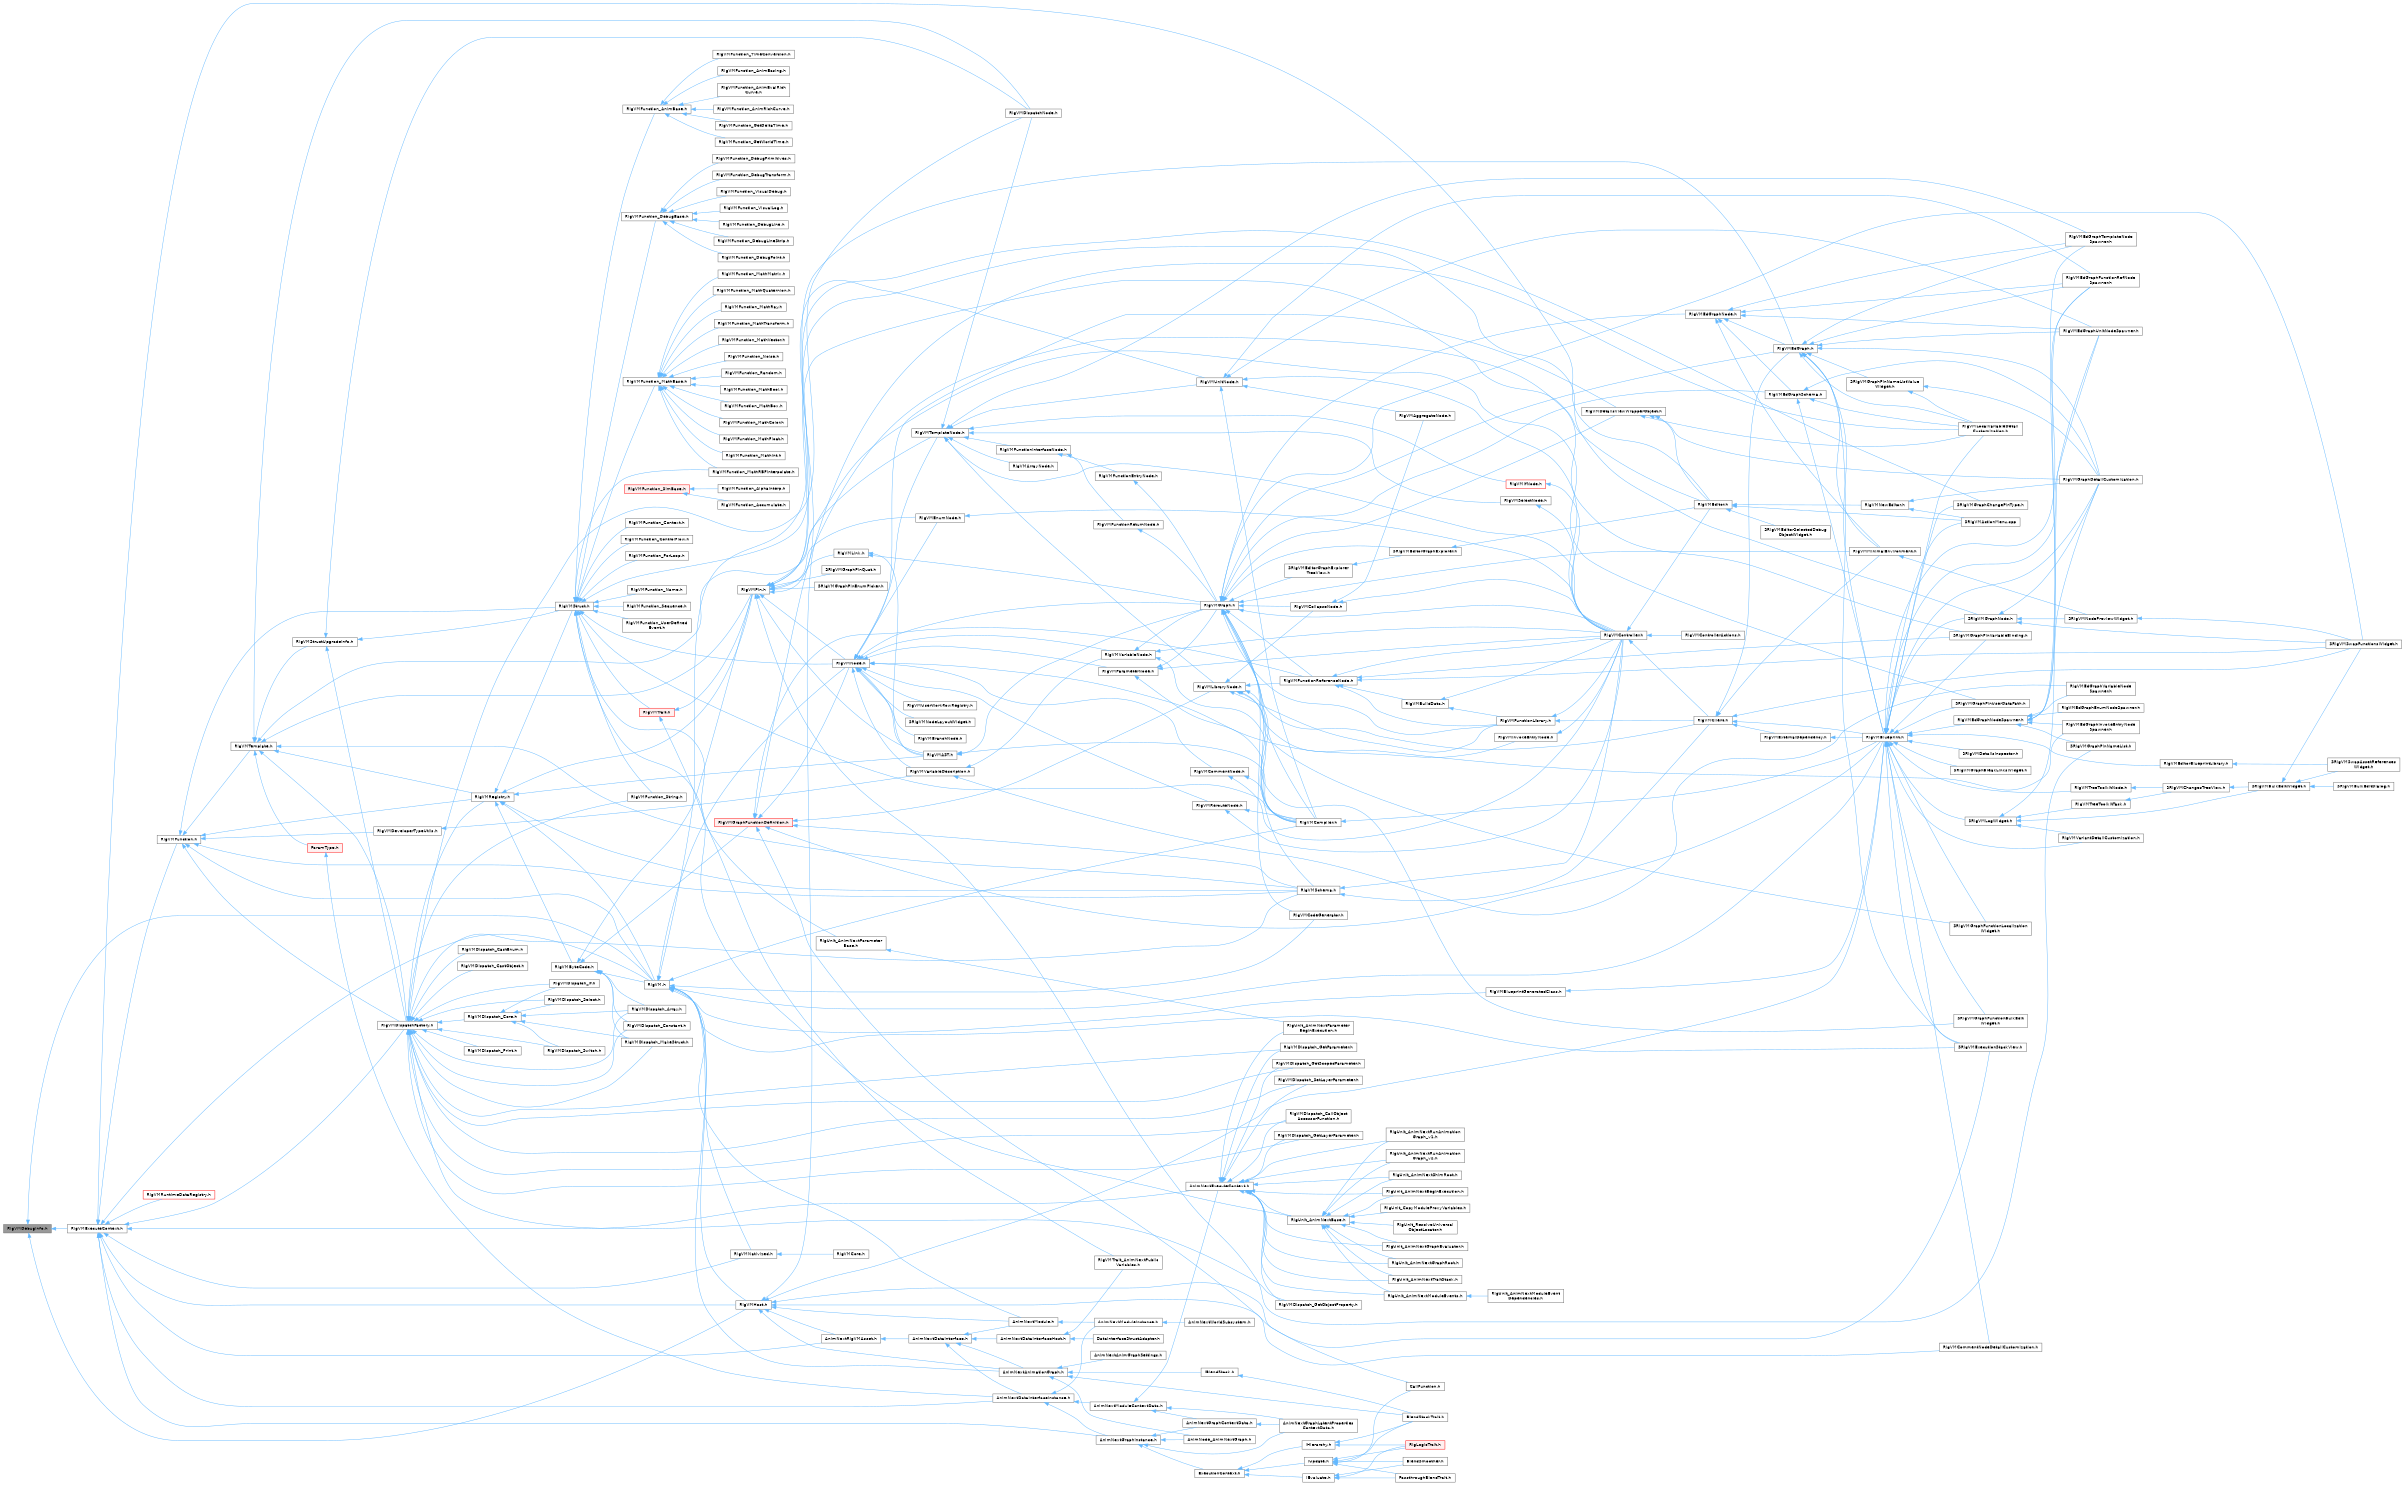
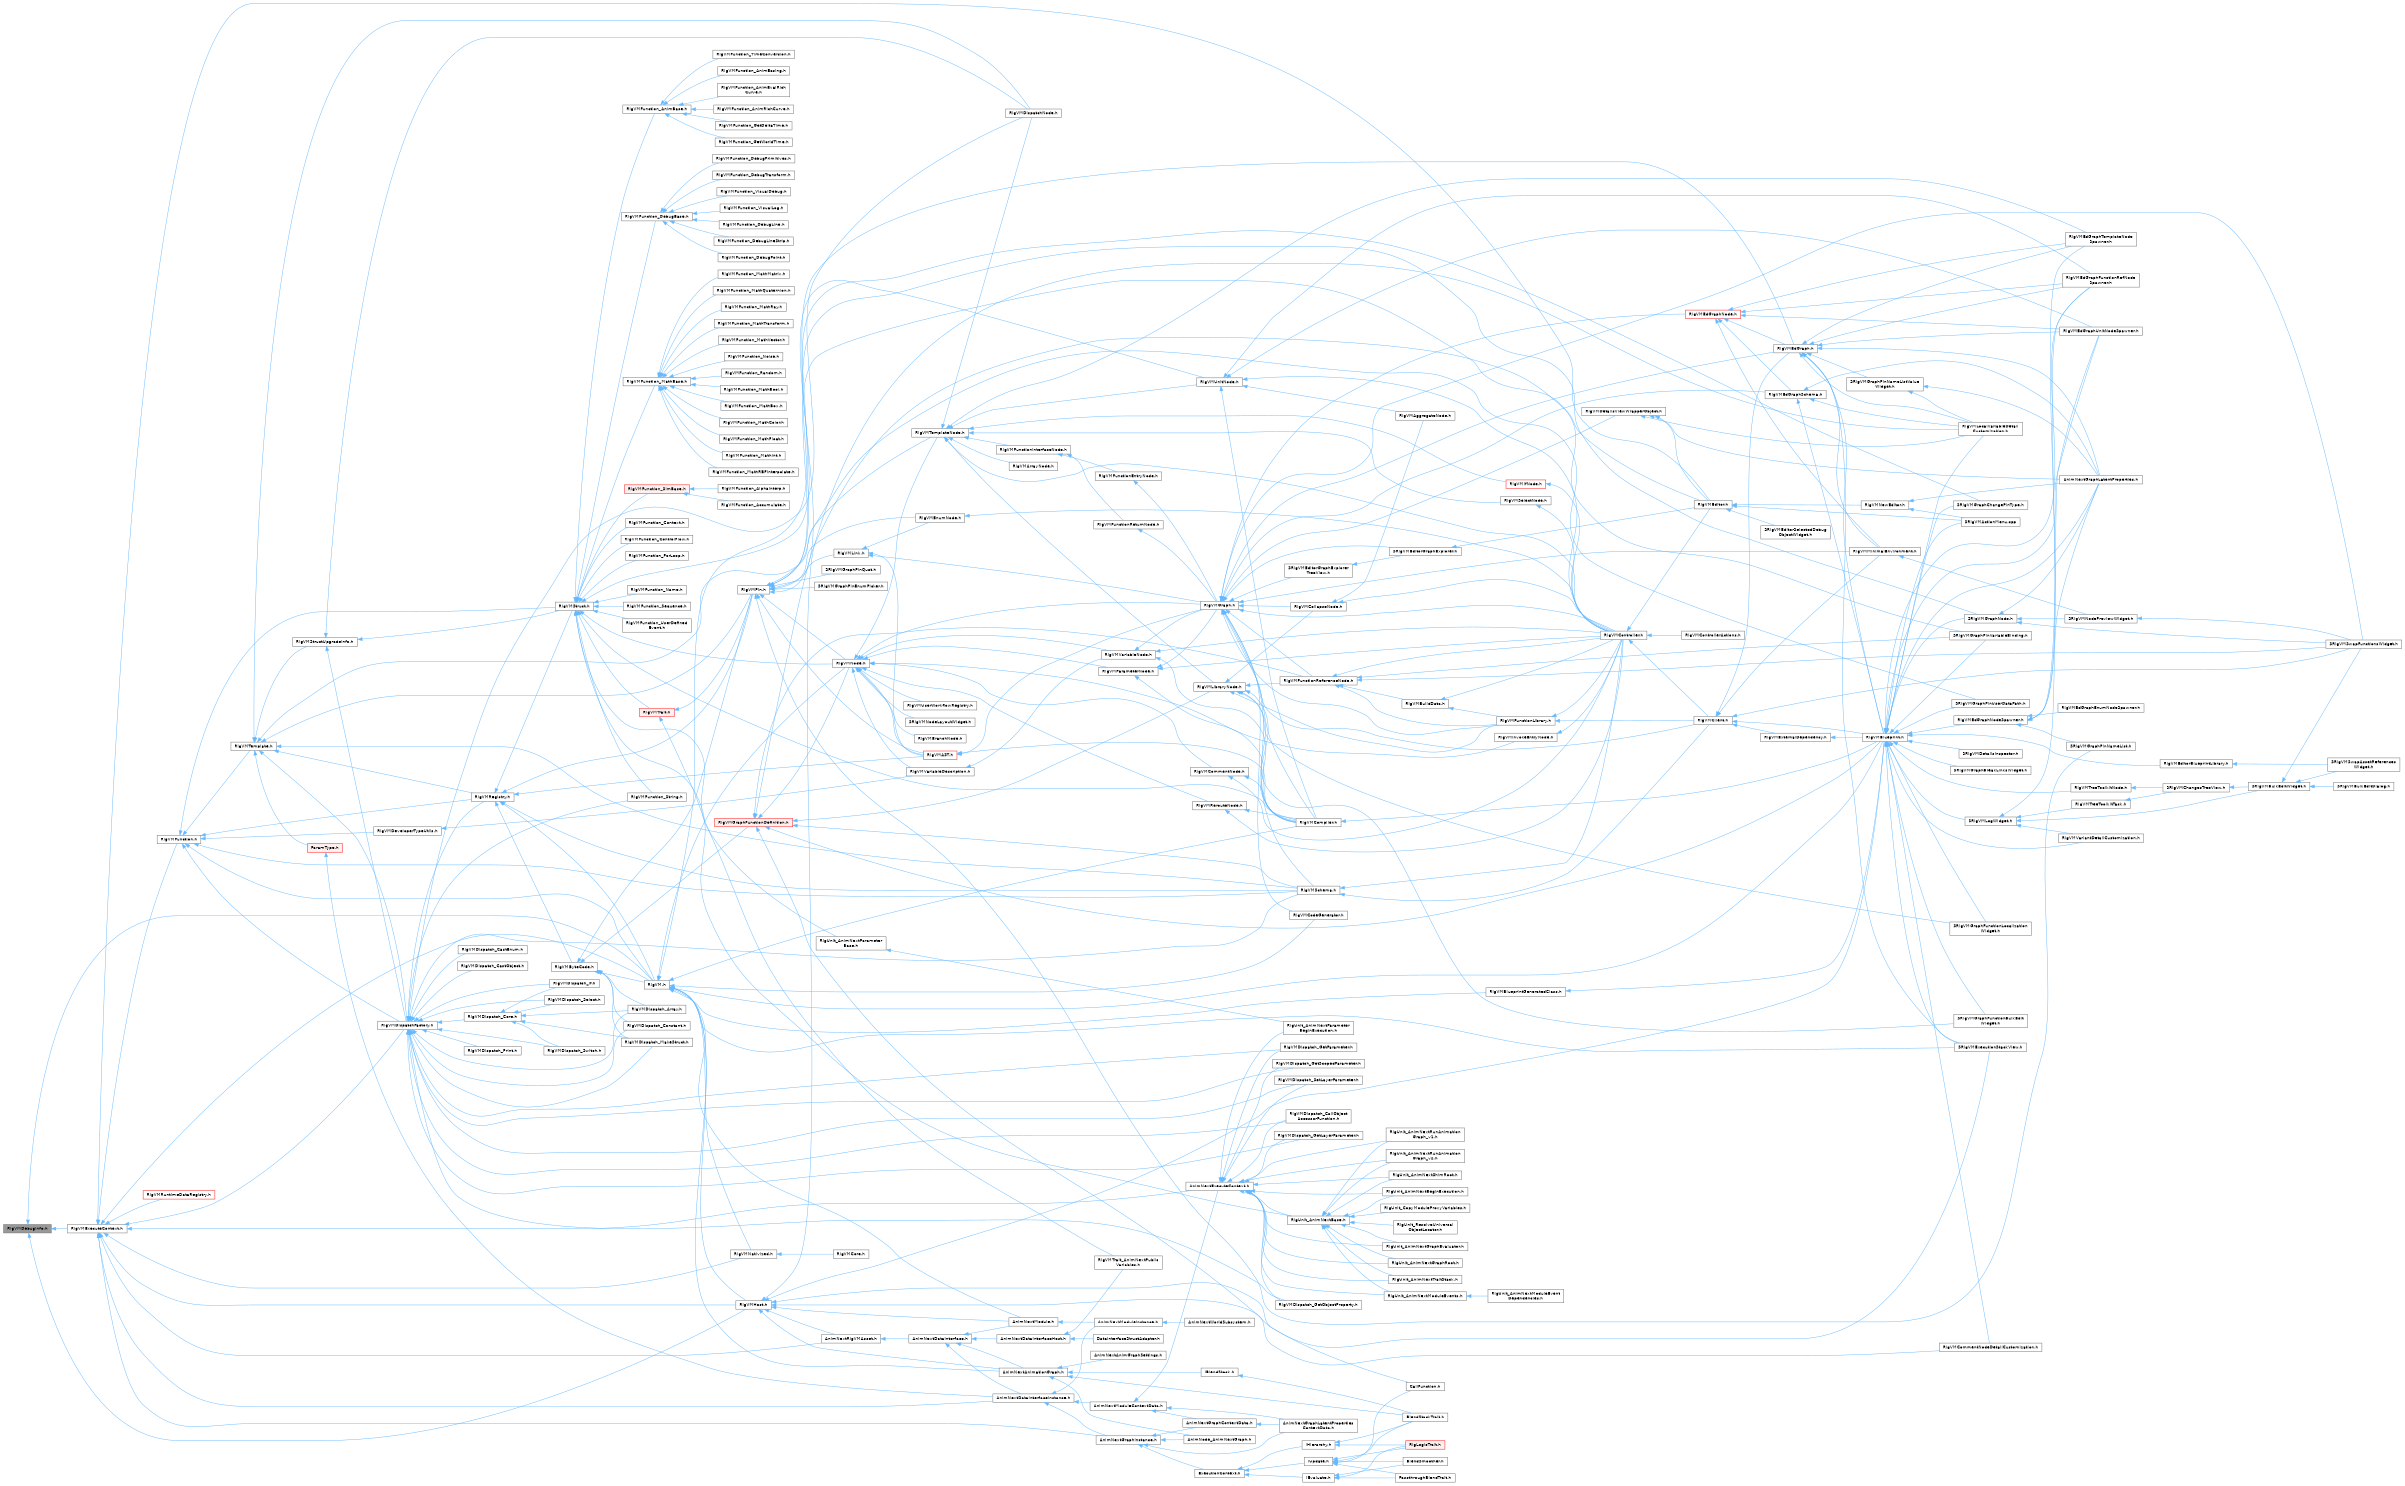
edge "RigVMDetailsViewWrapperObject.h" -> "RigVMNode.h": removed
node "RigVMEdGraphNode.h": color grey40 -> red
node "RigVMGraphDetailCustomization.h": label "RigVMGraphDetailCustomization.h" -> "AnimNextGraphLatentProperties.h"
edge "RigVMFunction_MathRBFInterpolate.h" -> "RigVMStruct.h": now "RigVMFunction_SimBase.h" -> "RigVMStruct.h"
edge "RigVMEnumNode.h" -> "RigVMNode.h": now "RigVMEnumNode.h" -> "RigVMLink.h"
node "RigVMEdGraphVariableNode Spawner.h": removed
node "RigVMEdGraphInvokeEntryNode Spawner.h": removed
node "RigVMAST.h": color grey40 -> red
